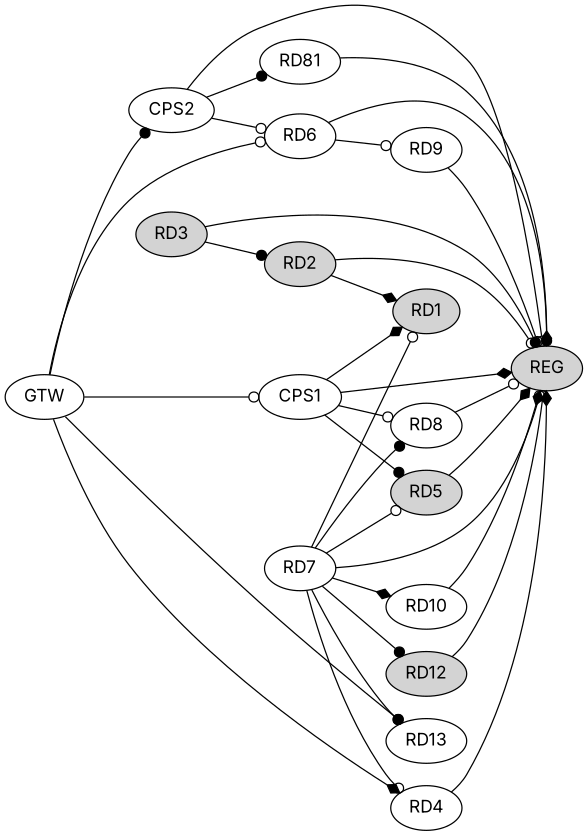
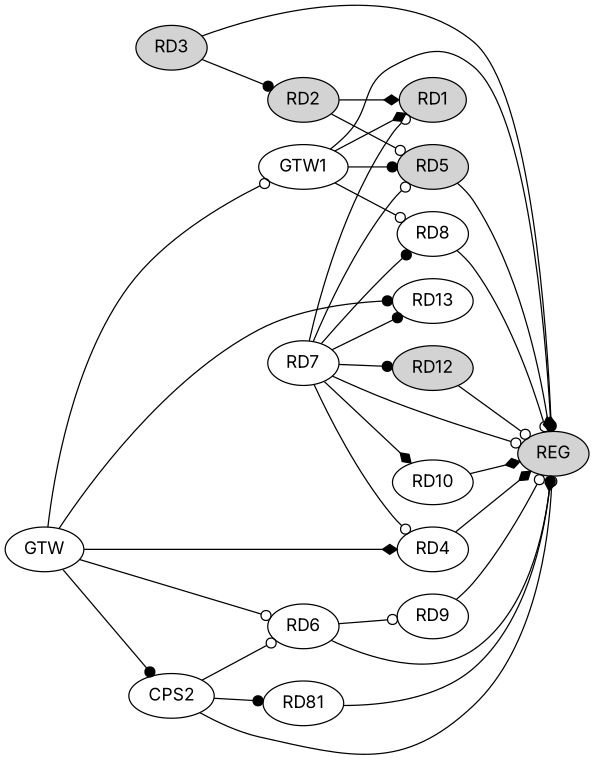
edge "RD2" -> "REG": now "RD2" -> "RD5"
node "CPS1": label "CPS1" -> "GTW1"
